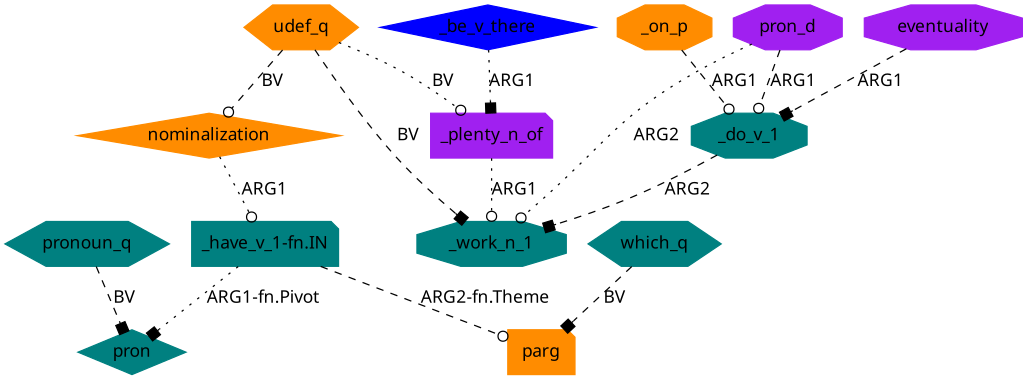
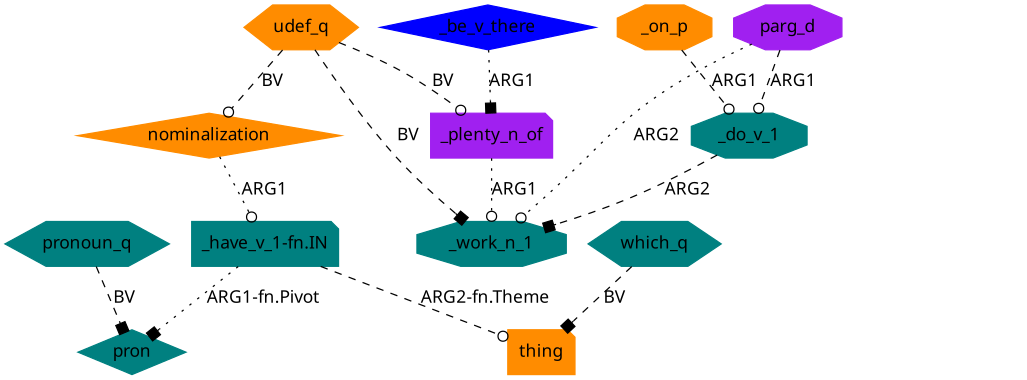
node "pron_d": label "pron_d" -> "parg_d"
node "eventuality": removed
edge "udef_q" -> "_plenty_n_of": style dotted -> dashed
node "parg": label "parg" -> "thing"
